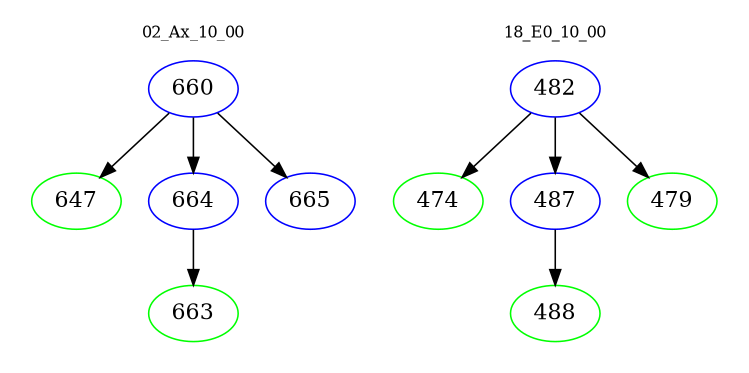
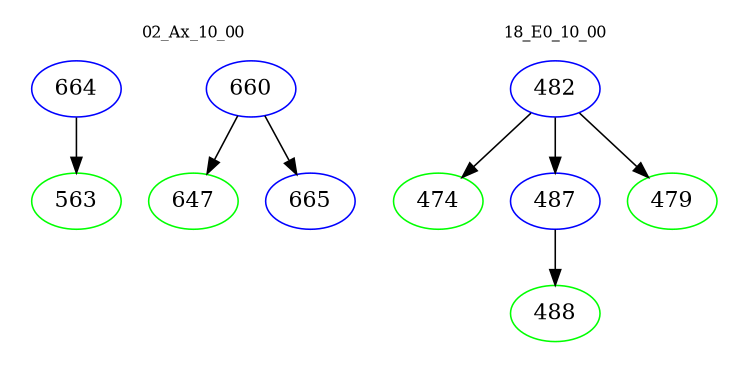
edge "660" -> "664": removed
node "663": label "663" -> "563"
